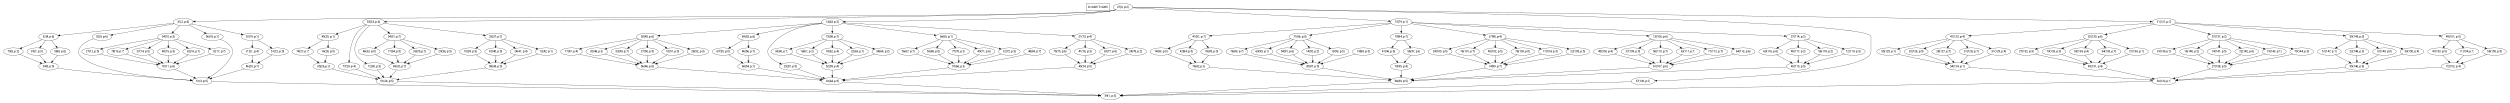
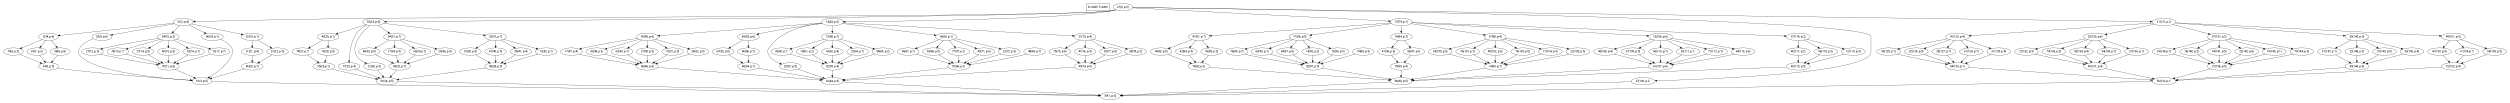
node "60(116, p:6)": removed
